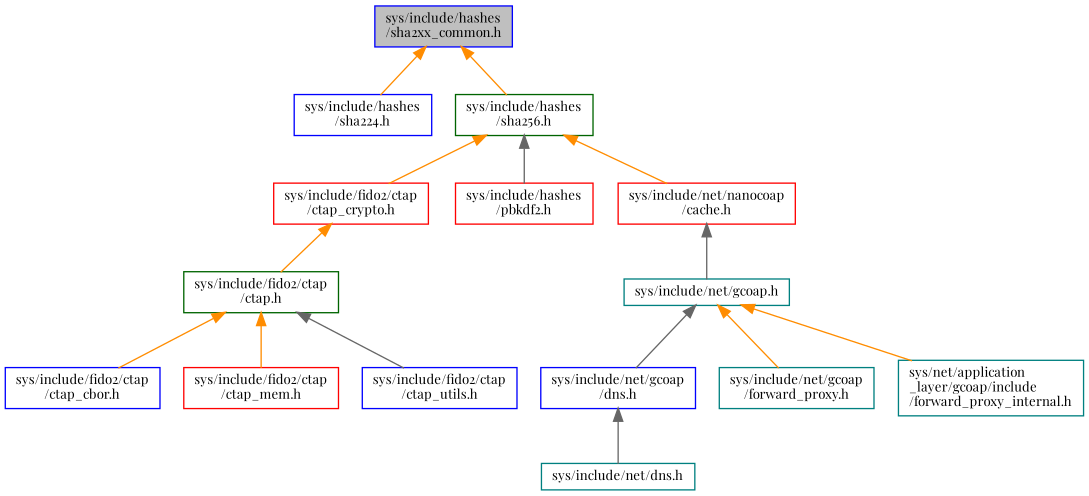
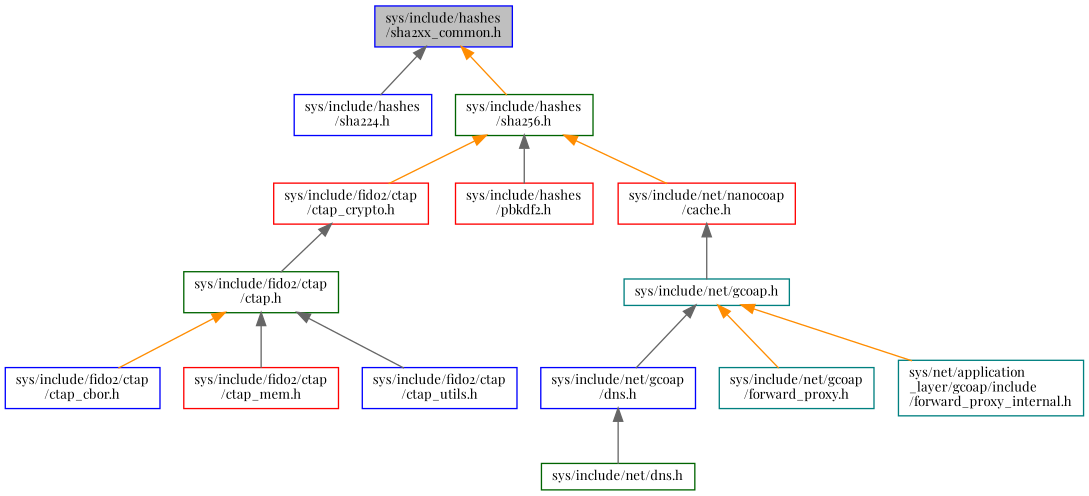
edge "sys/include/hashes /sha224.h" -> "sys/include/hashes /sha2xx_common.h": color darkorange -> gray40
edge "sys/include/fido2/ctap /ctap.h" -> "sys/include/fido2/ctap /ctap_crypto.h": color darkorange -> gray40
edge "sys/include/fido2/ctap /ctap_mem.h" -> "sys/include/fido2/ctap /ctap.h": color darkorange -> gray40
node "sys/include/net/dns.h": color teal -> darkgreen
